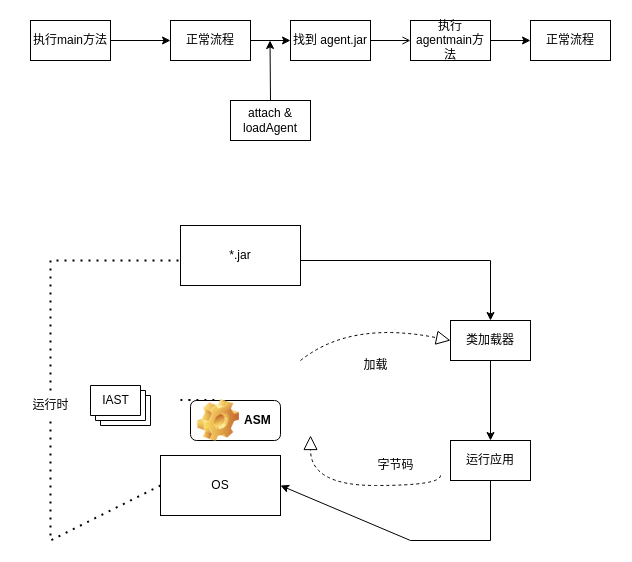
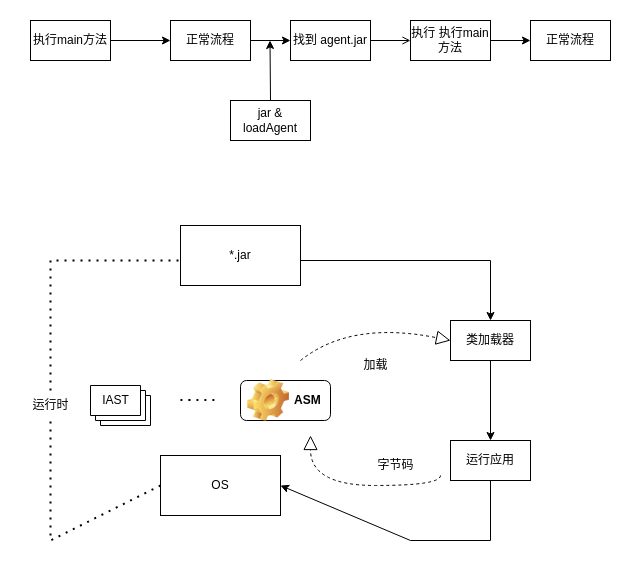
node "执行 agentmain方法": label "执行 agentmain方法" -> "执行 执行main方法"
node "attach & loadAgent": label "attach & loadAgent" -> "jar & loadAgent"
node "ASM": moved (236, 421) -> (286, 401)
